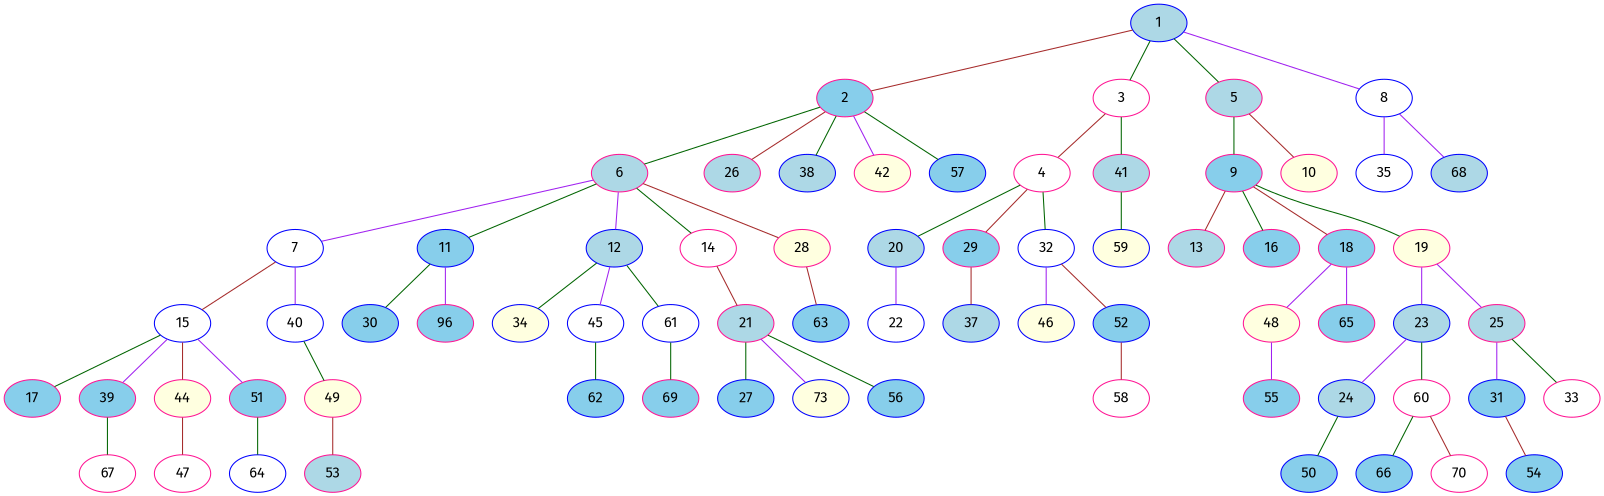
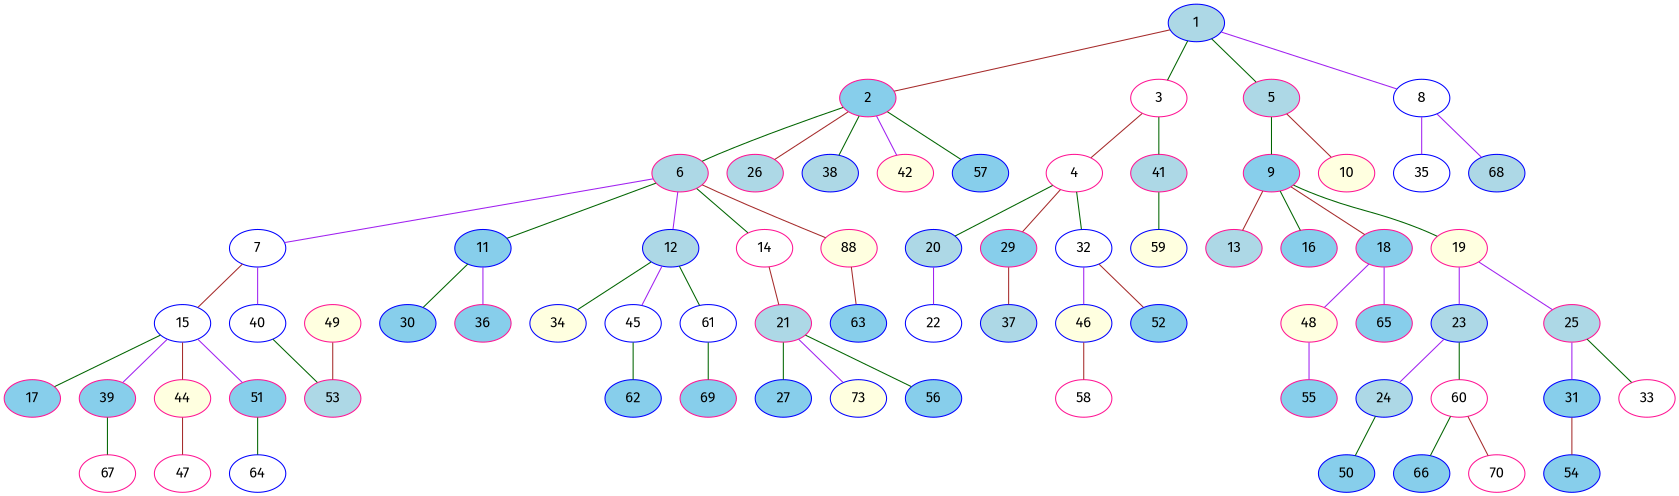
node "28": label "28" -> "88"
node "96": label "96" -> "36"
edge "40" -- "49": now "40" -- "53"
edge "52" -- "58": now "46" -- "58"
